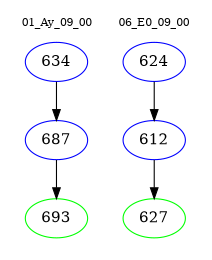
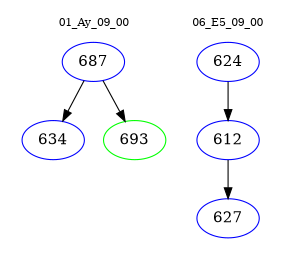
cluster "06_E0_09_00": label "06_E0_09_00" -> "06_E5_09_00"
edge "634" -> "687": reversed
node "627": color green -> blue
